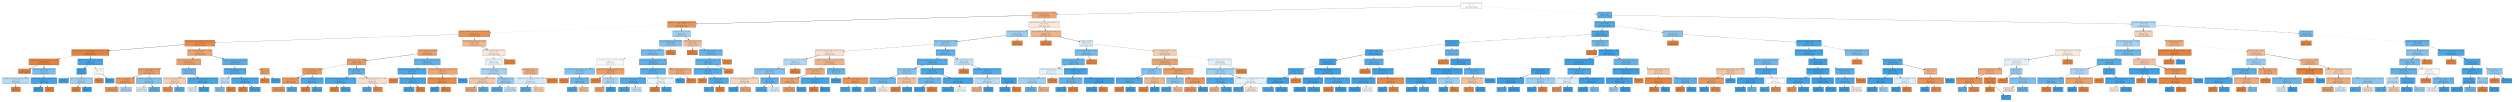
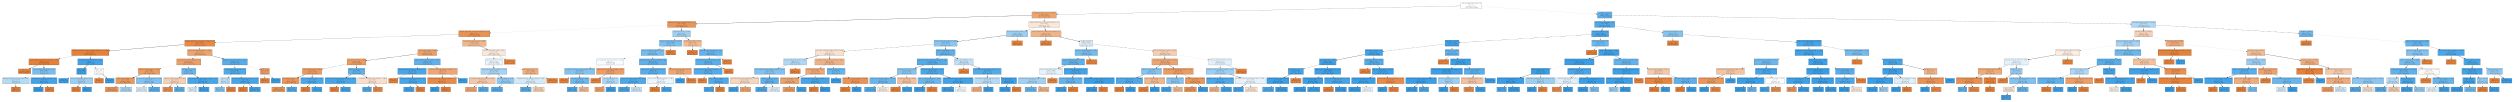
node "gini = 0.484 samples = 1028 value = [421, 607]": removed
node "gini = 0.0 samples = 14 value = [14, 0]": fillcolor #399de5e6 -> #e58139ff
edge "weight <= 24.536 gini = 0.245 samples = 28 value = [4, 24]" -> "gini = 0.077 samples = 25 value = [1, 24]": now "gini = 0.492 samples = 64 value = [36, 28]" -> "gini = 0.077 samples = 25 value = [1, 24]"
